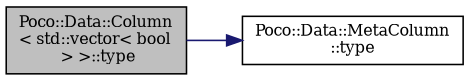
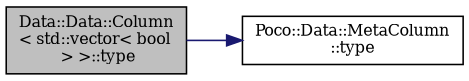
node "Poco::Data::Column < std::vector< bool > >::type": label "Poco::Data::Column < std::vector< bool > >::type" -> "Data::Data::Column < std::vector< bool > >::type"
